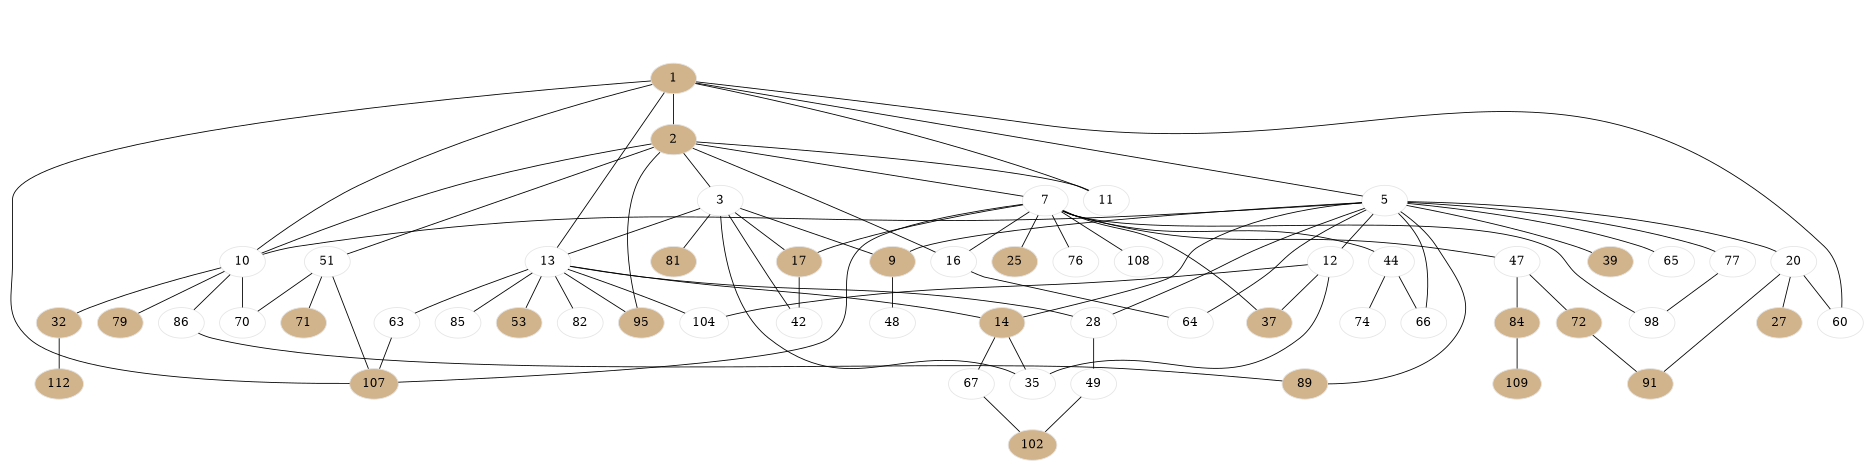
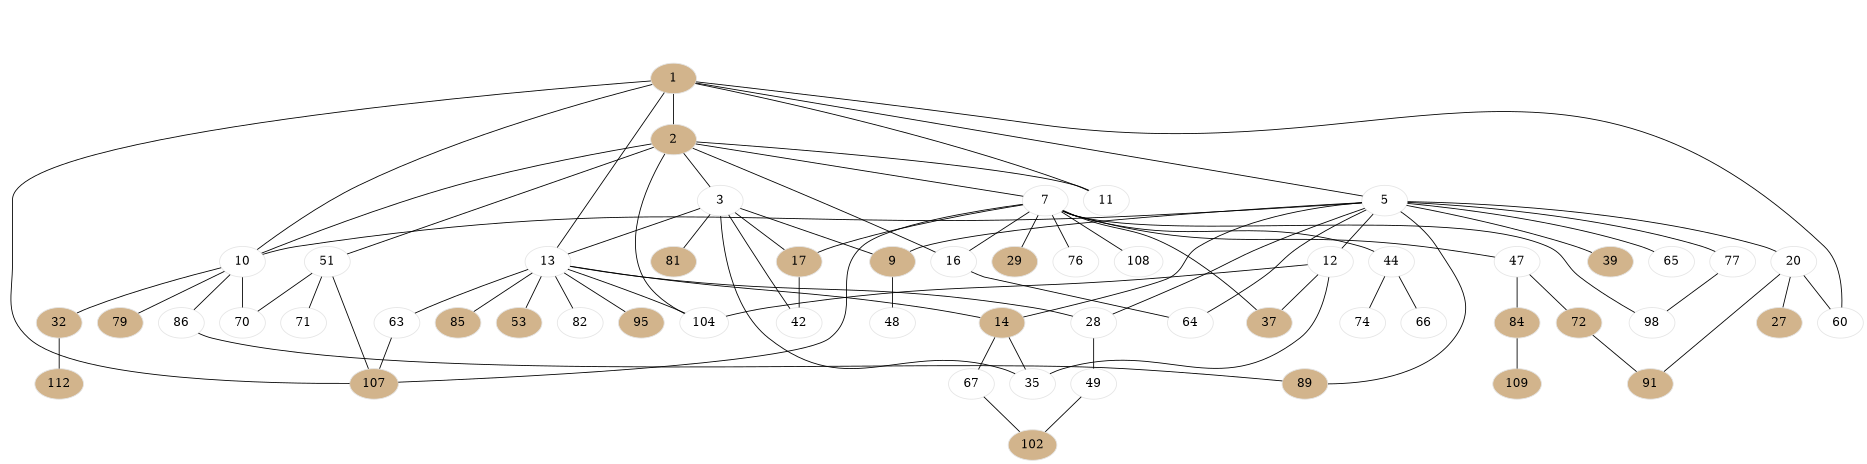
edge "2" -- "95": now "2" -- "104"
edge "5" -- "66": removed
node "25": label "25" -> "29"
node "71": fillcolor tan -> white
node "85": fillcolor white -> tan
